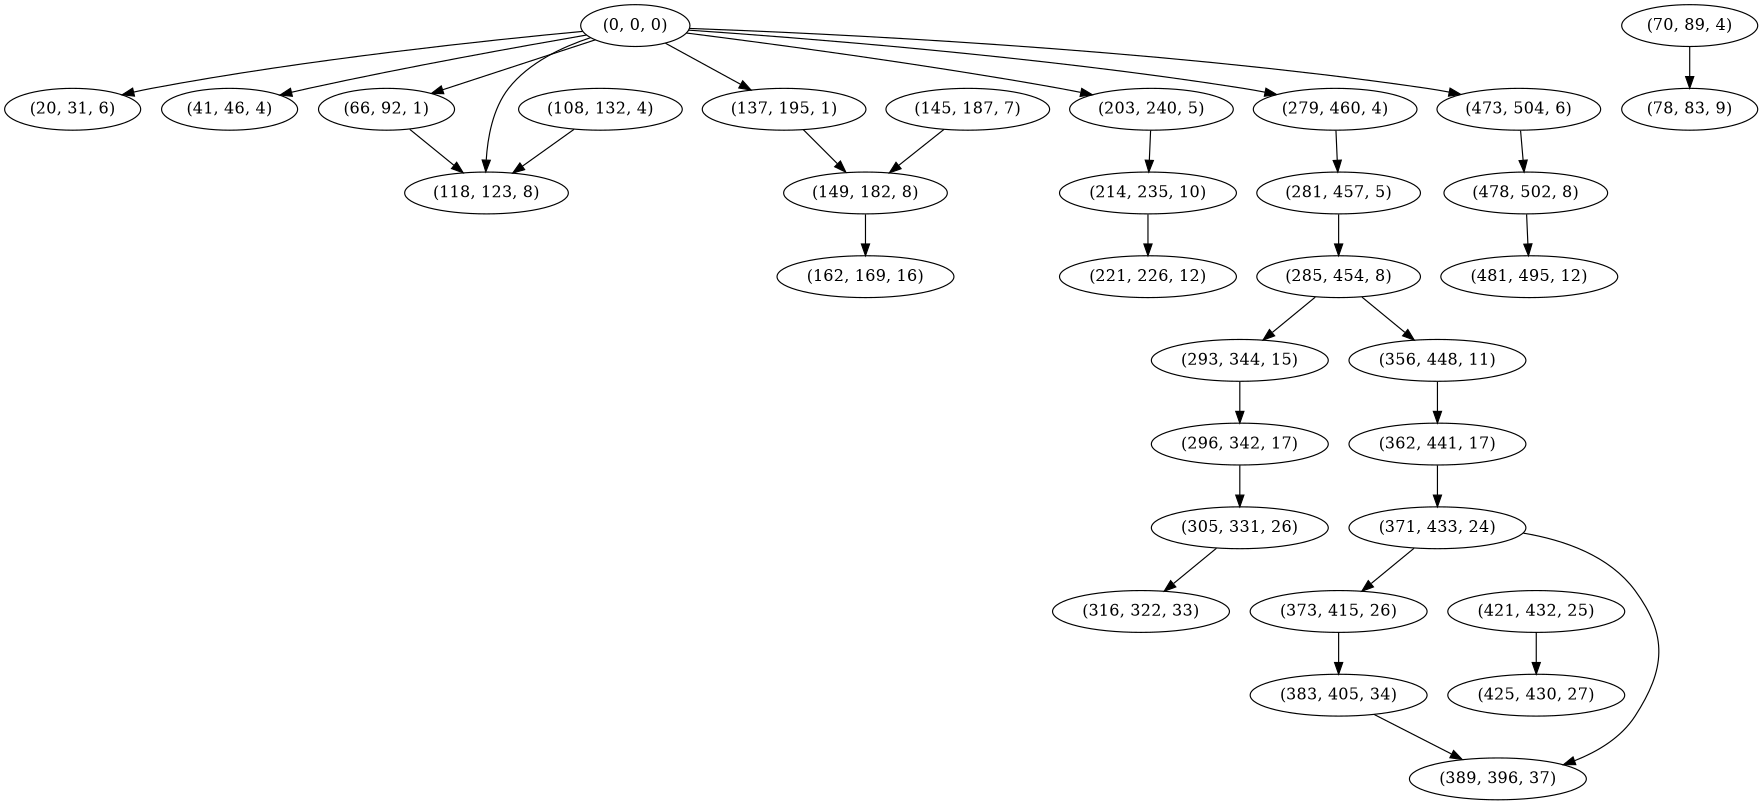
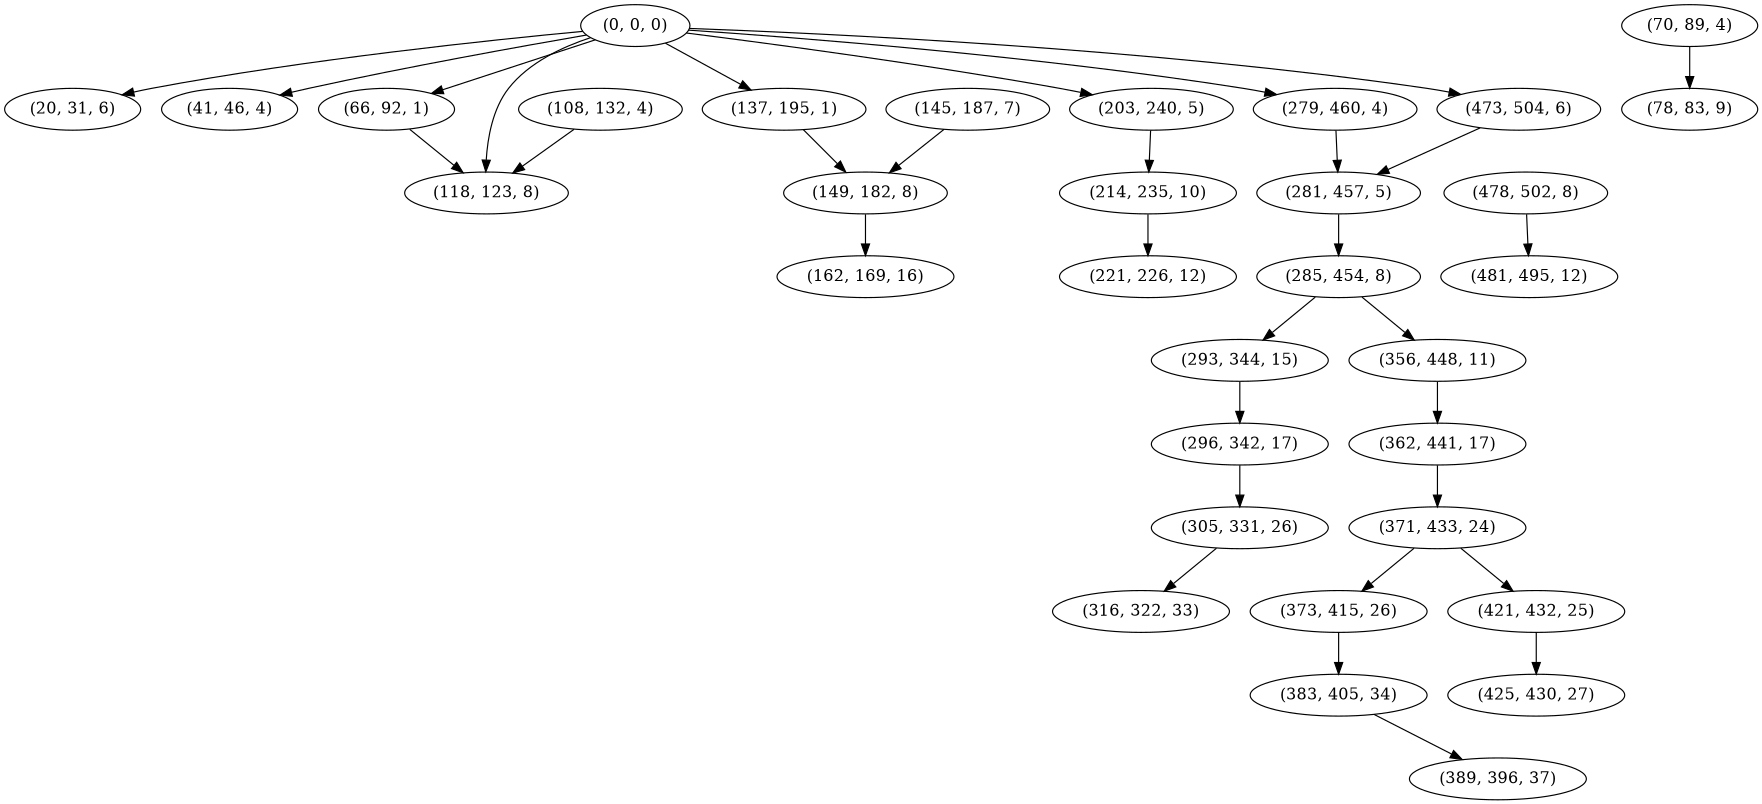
edge "(473, 504, 6)" -> "(478, 502, 8)": now "(473, 504, 6)" -> "(281, 457, 5)"
edge "(371, 433, 24)" -> "(389, 396, 37)": now "(371, 433, 24)" -> "(421, 432, 25)"
